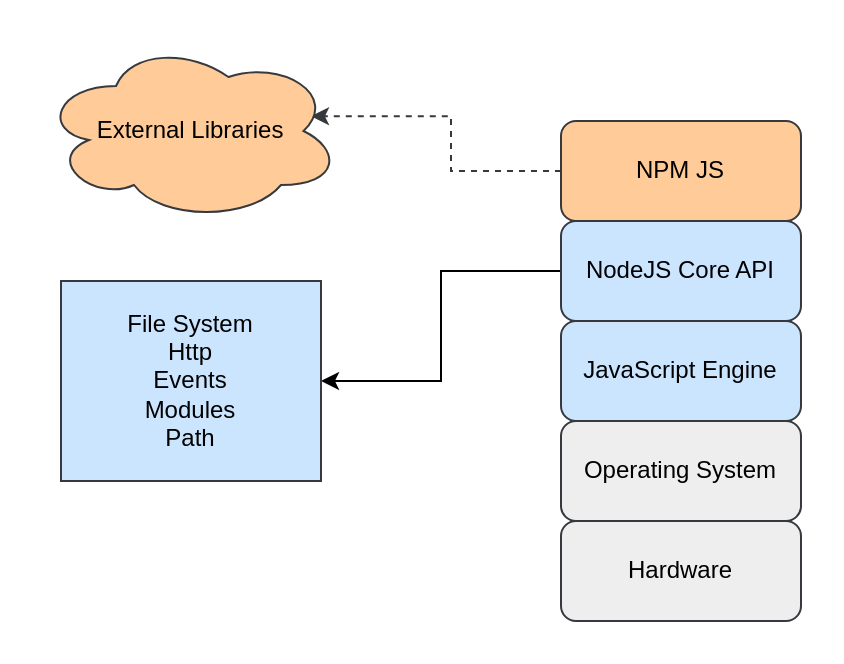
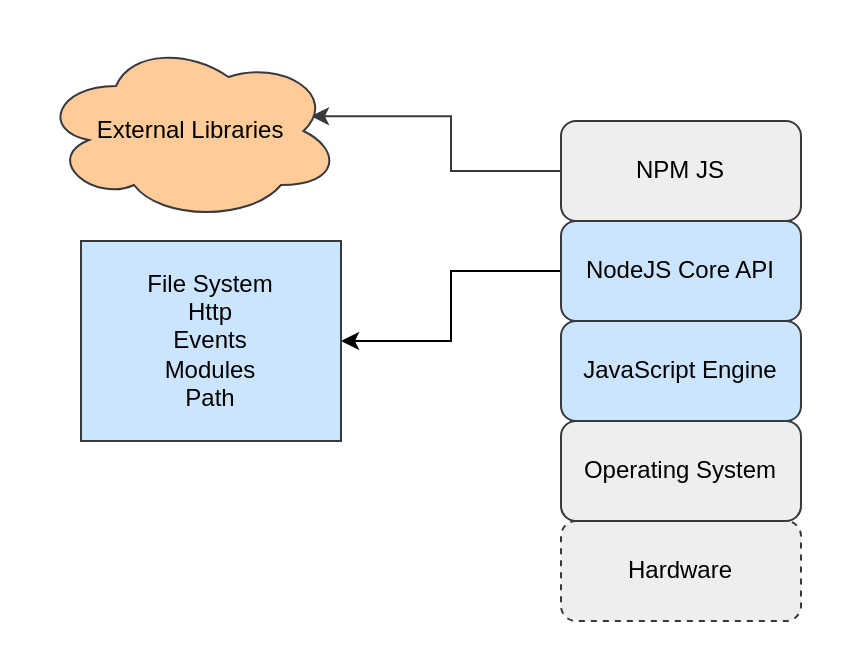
edge "NPM JS" -> "External Libraries": style dashed -> solid
node "NPM JS": fillcolor #ffcc99 -> #eeeeee
node "File System Http Events Modules Path": moved (191, 381) -> (211, 341)
node "Hardware": style solid -> dashed
